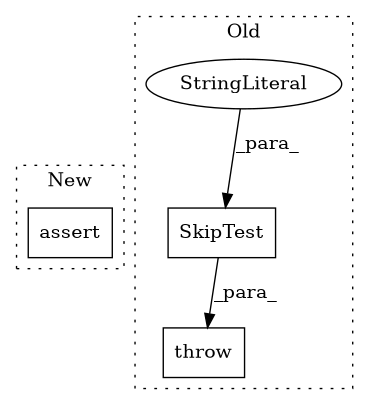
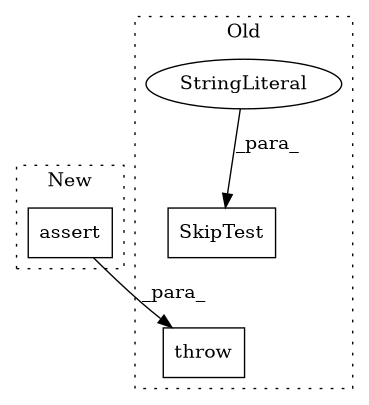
edge "SkipTest" -> "throw": now "assert" -> "throw"
